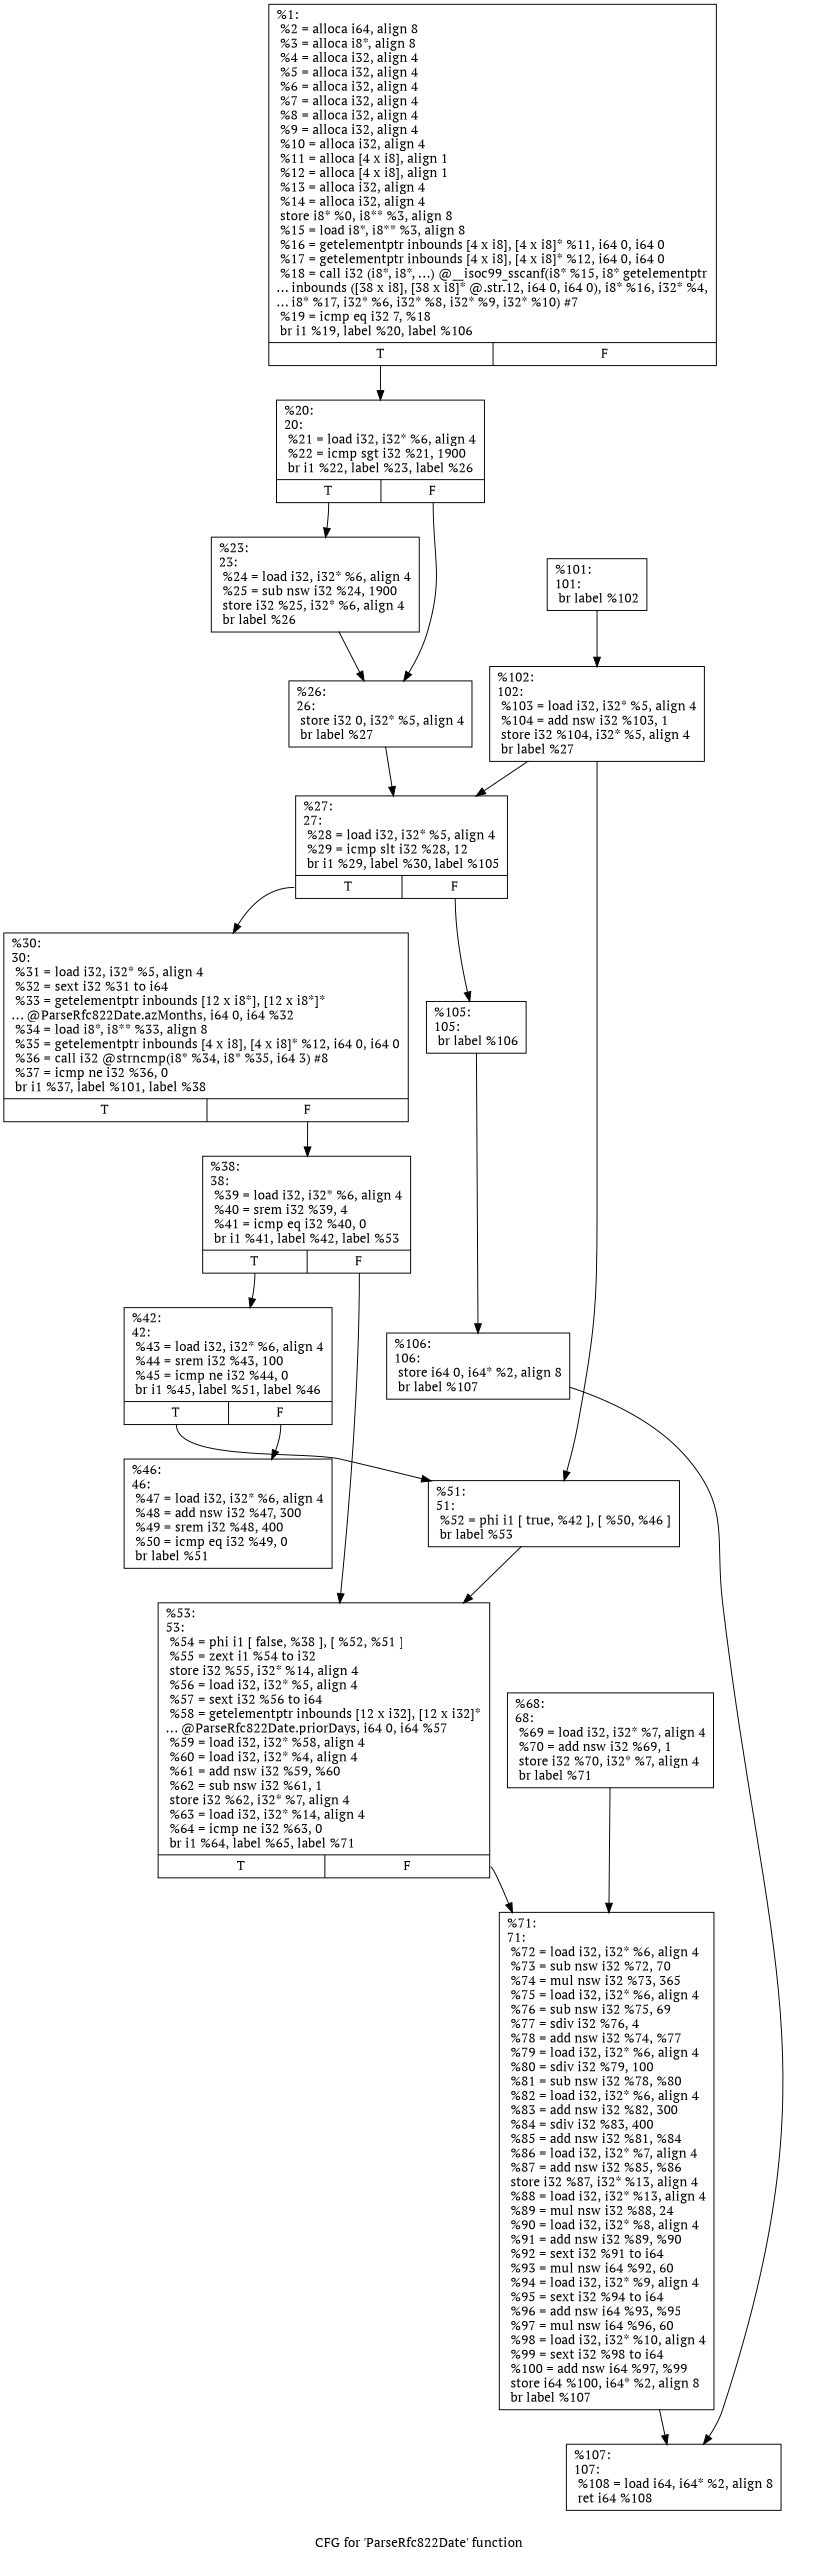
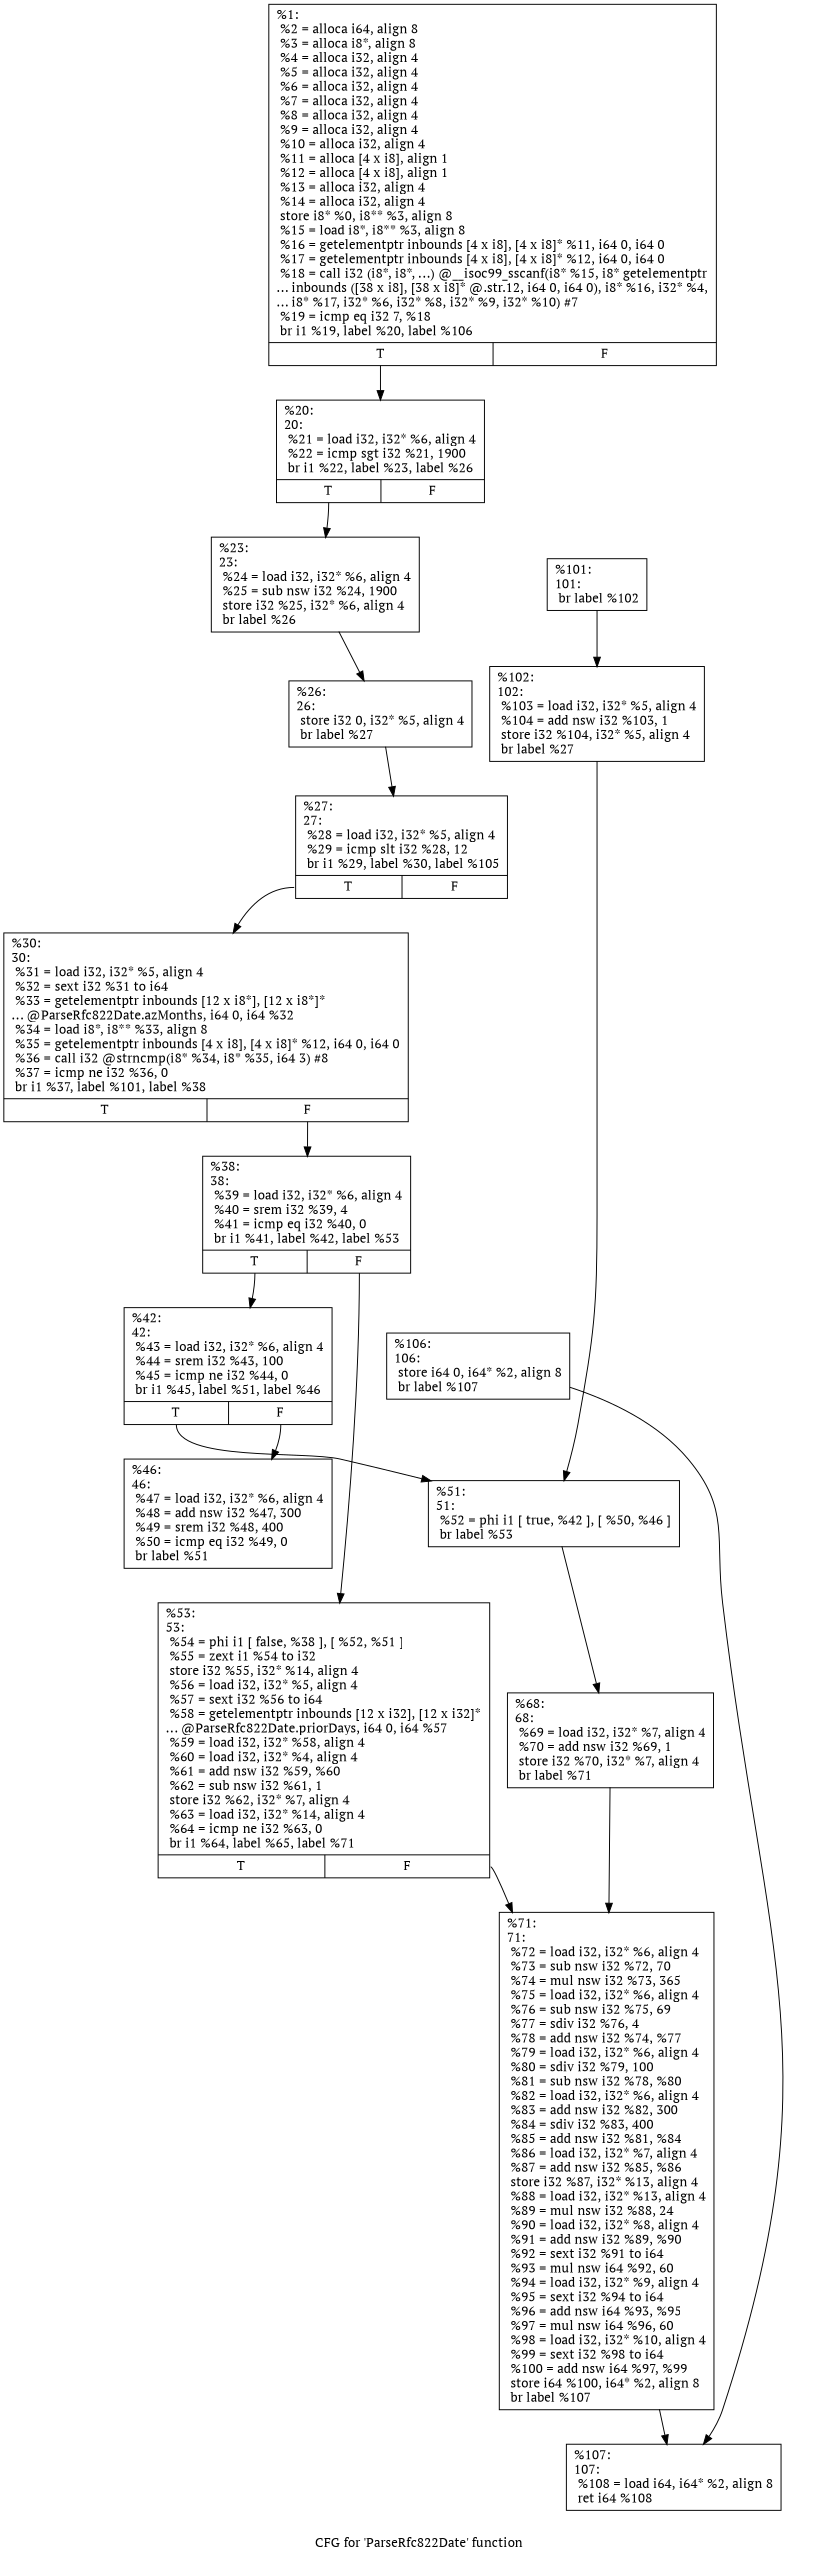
edge "%20:" -> "%26:": removed
edge "%102:" -> "%27:": removed
node "%105:": removed
edge "%51:" -> "%53:": now "%51:" -> "%68:"
